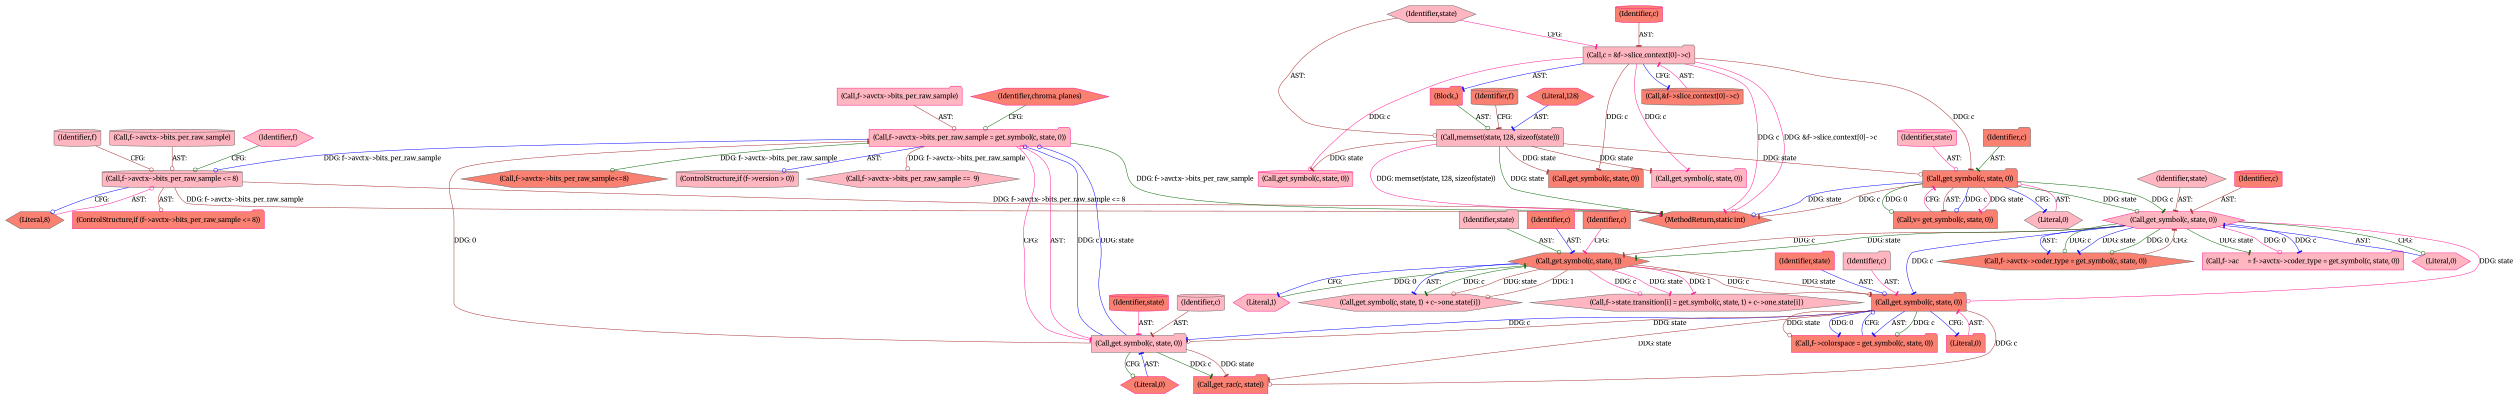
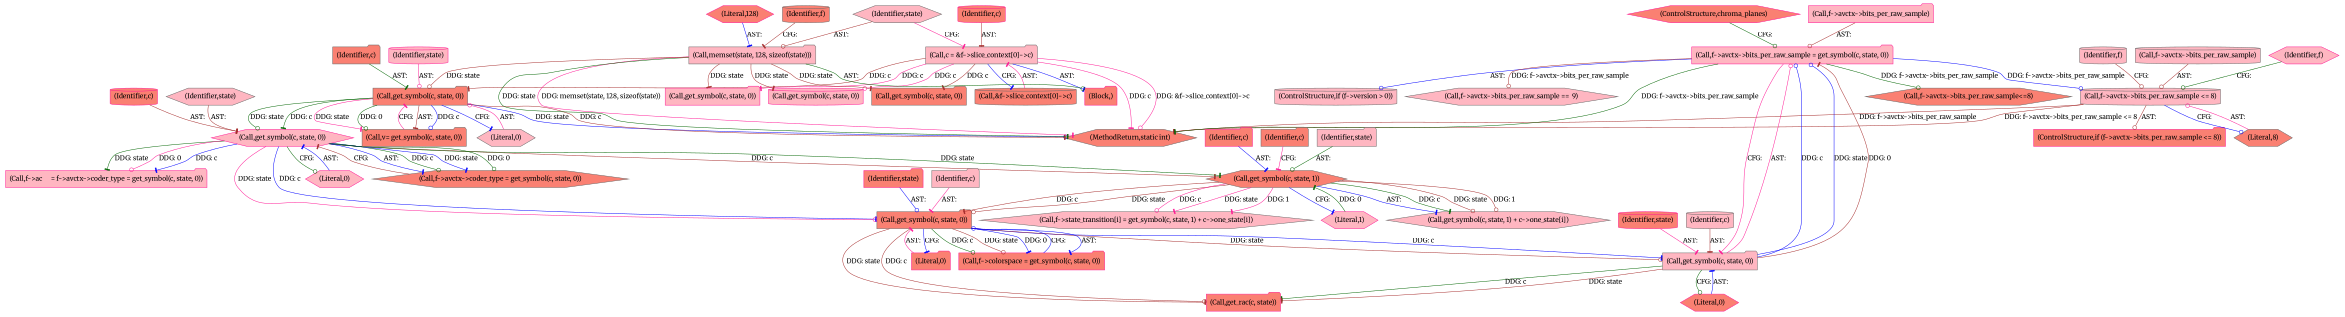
node "(Identifier,chroma_planes)": label "(Identifier,chroma_planes)" -> "(ControlStructure,chroma_planes)"
edge "(Block,)" -> "(Call,memset(state, 128, sizeof(state)))": reversed
